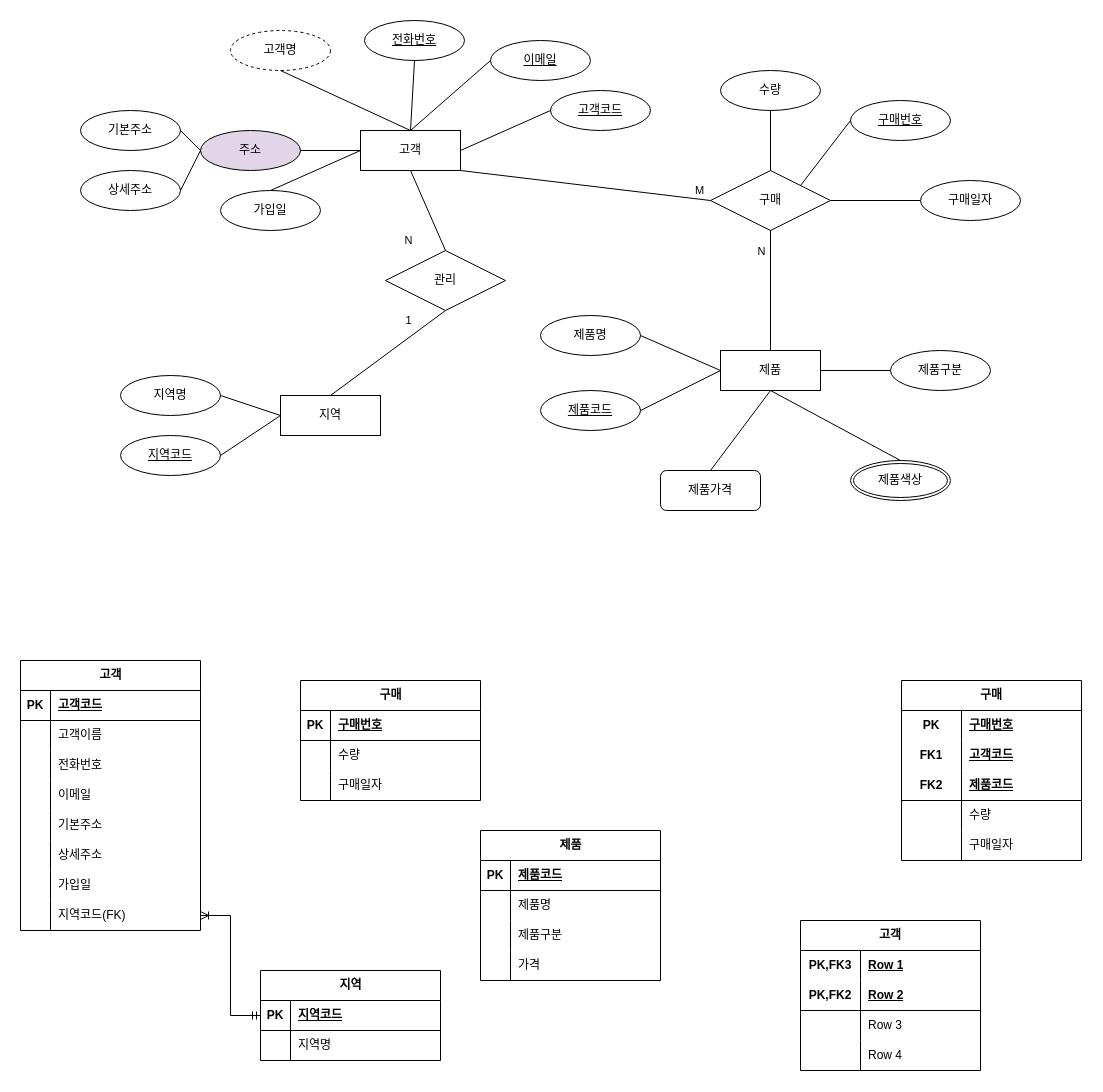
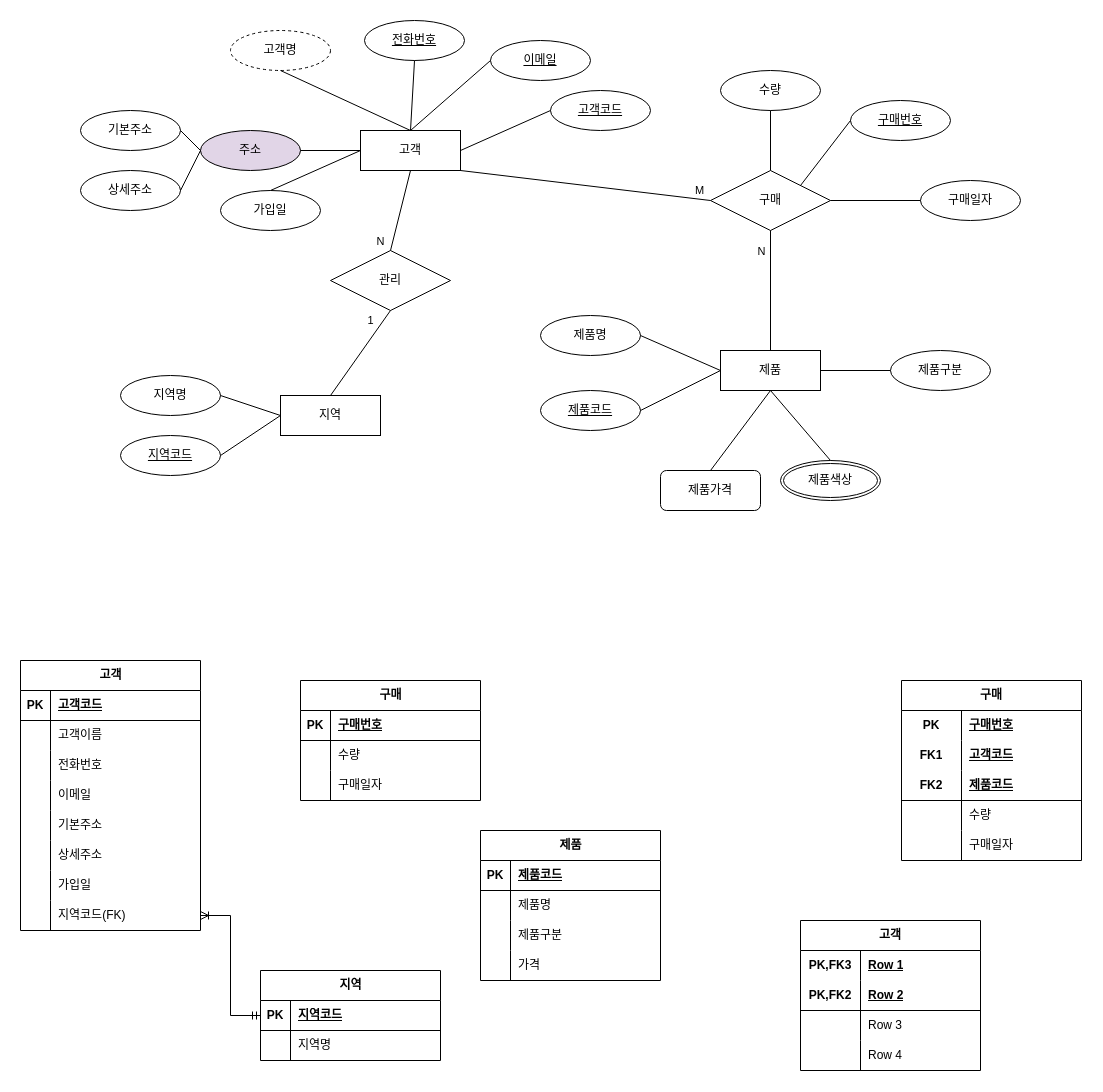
node "관리": moved (446, 281) -> (391, 281)
node "제품색상": moved (901, 481) -> (831, 481)
